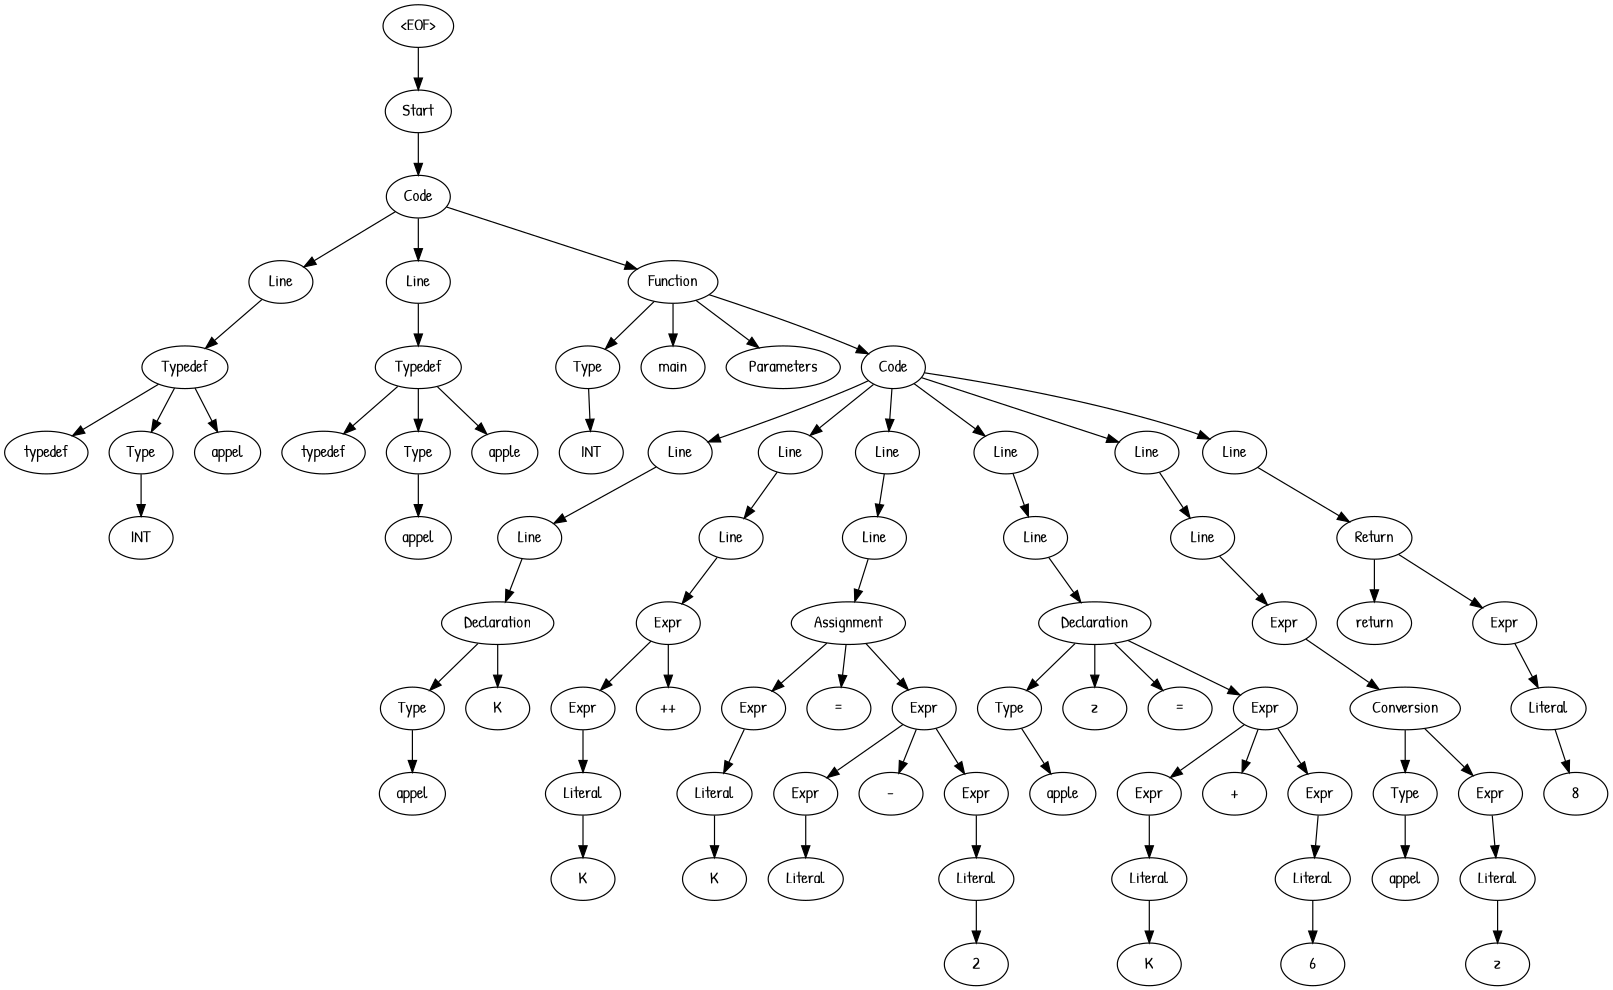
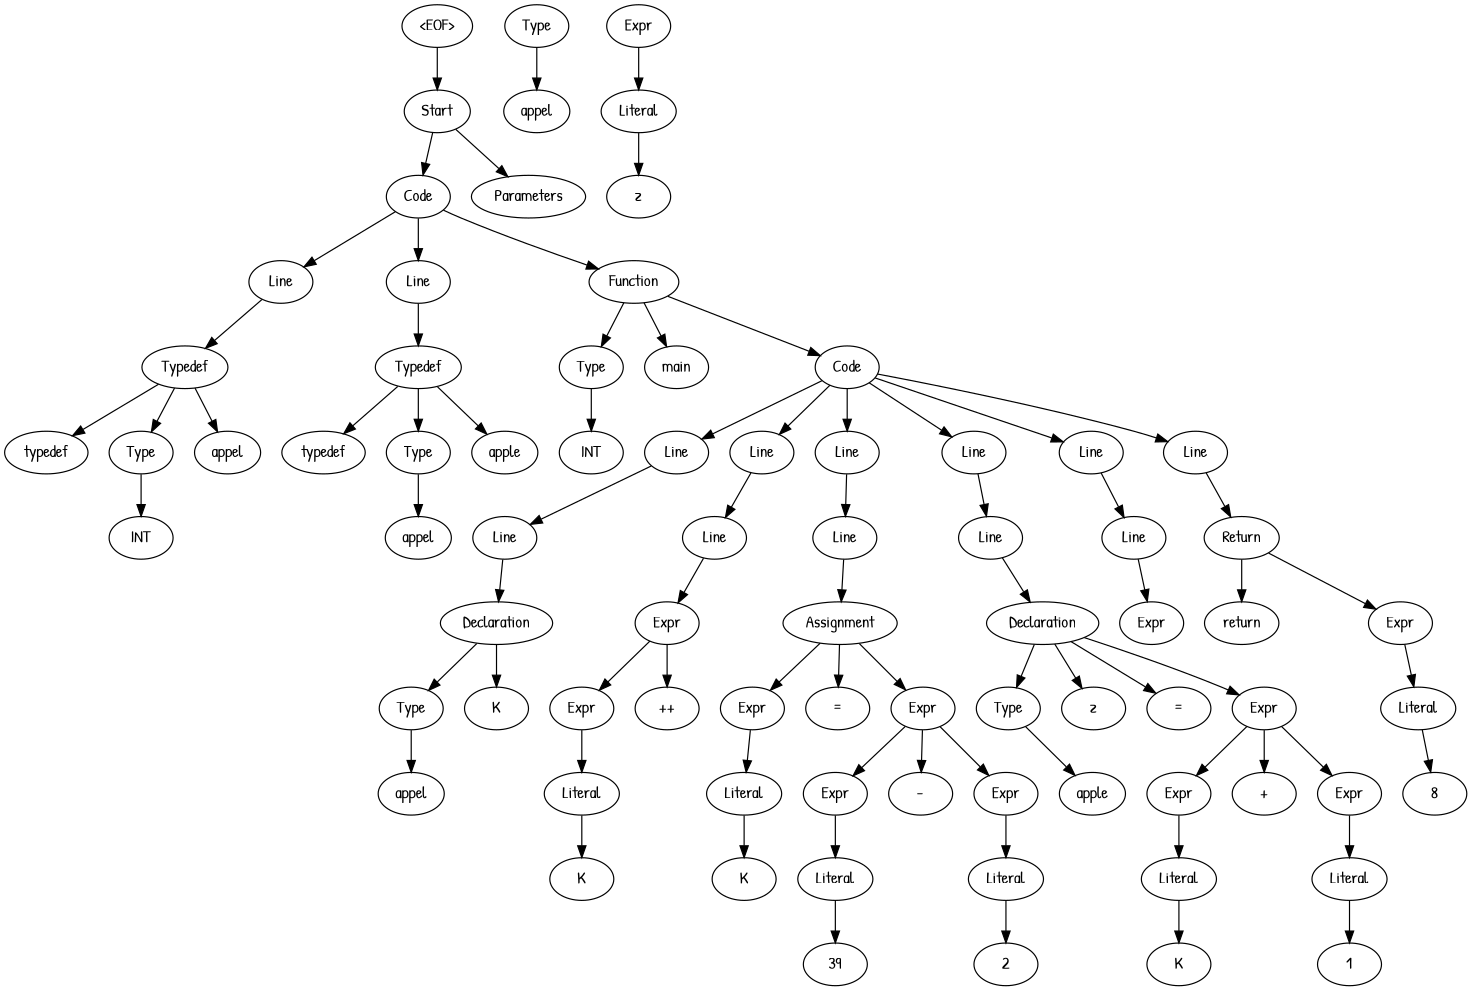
edge "Function" -> "Parameters": now "Start" -> "Parameters"
node "Conversion": removed
node "39": added
node "6": label "6" -> "1"
